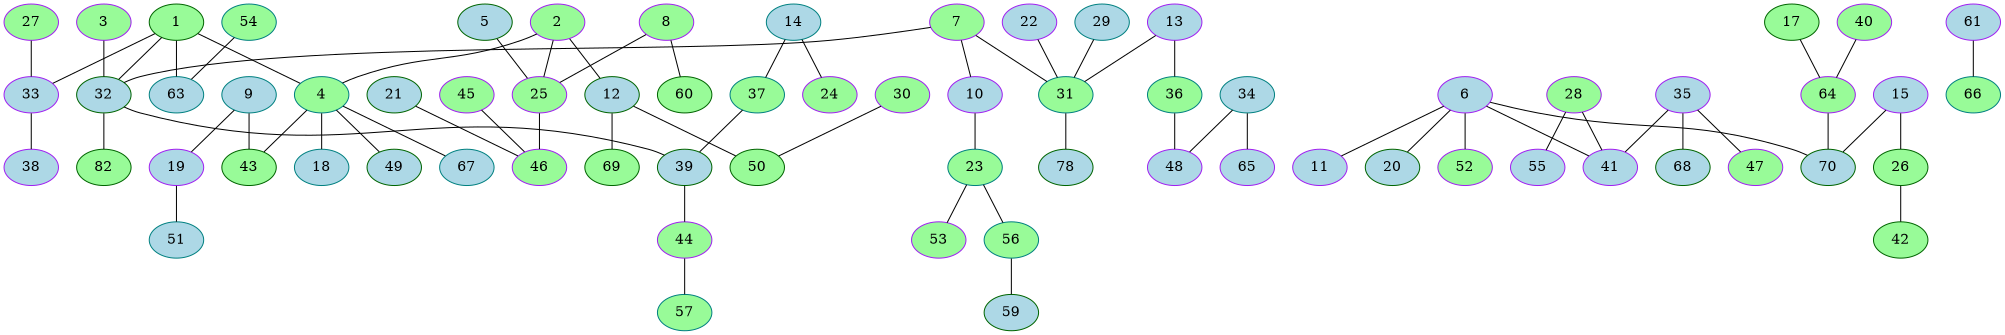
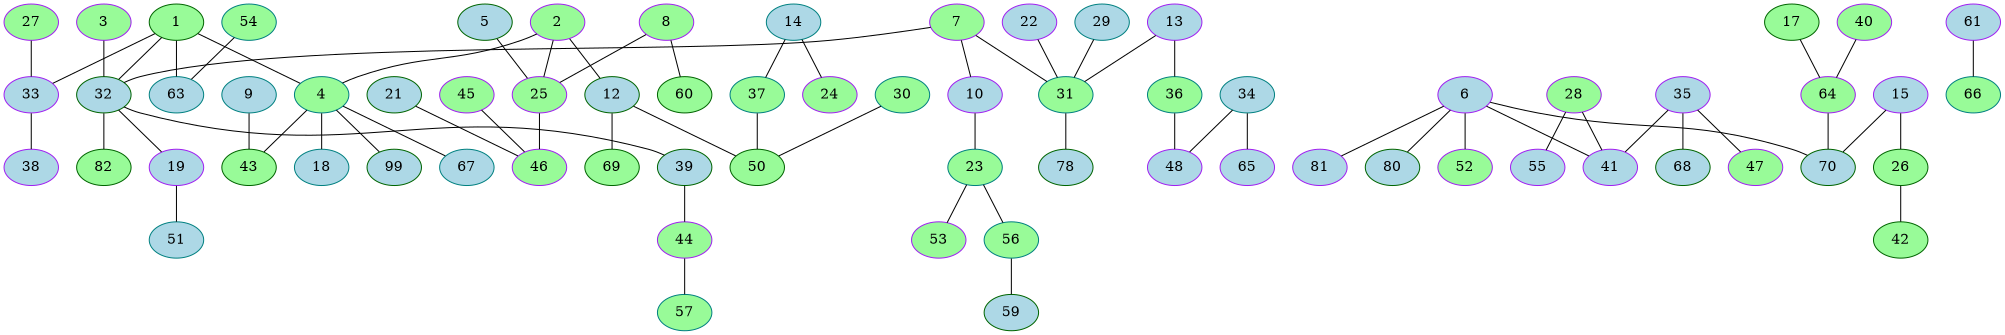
node "30": color purple -> teal
edge "37" -- "39": now "37" -- "50"
edge "9" -- "19": now "32" -- "19"
node "49": label "49" -> "99"
node "11": label "11" -> "81"
node "20": label "20" -> "80"
